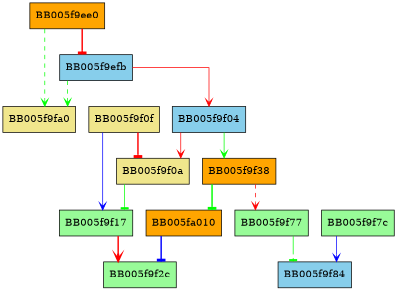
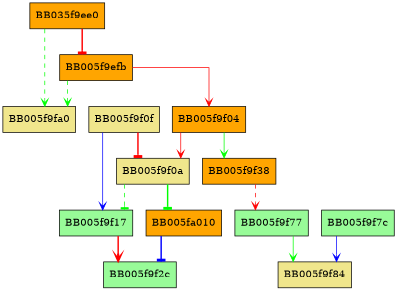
node "BB005f9ee0": label "BB005f9ee0" -> "BB035f9ee0"
node "BB005f9efb": fillcolor skyblue -> orange
node "BB005f9f04": fillcolor skyblue -> orange
edge "BB005f9f0a" -> "BB005f9f17": style solid -> dashed
edge "BB005f9f38" -> "BB005fa010": now "BB005f9f0a" -> "BB005fa010"
edge "BB005f9f77" -> "BB005f9f84": arrowhead tee -> vee
node "BB005f9f84": fillcolor skyblue -> khaki
